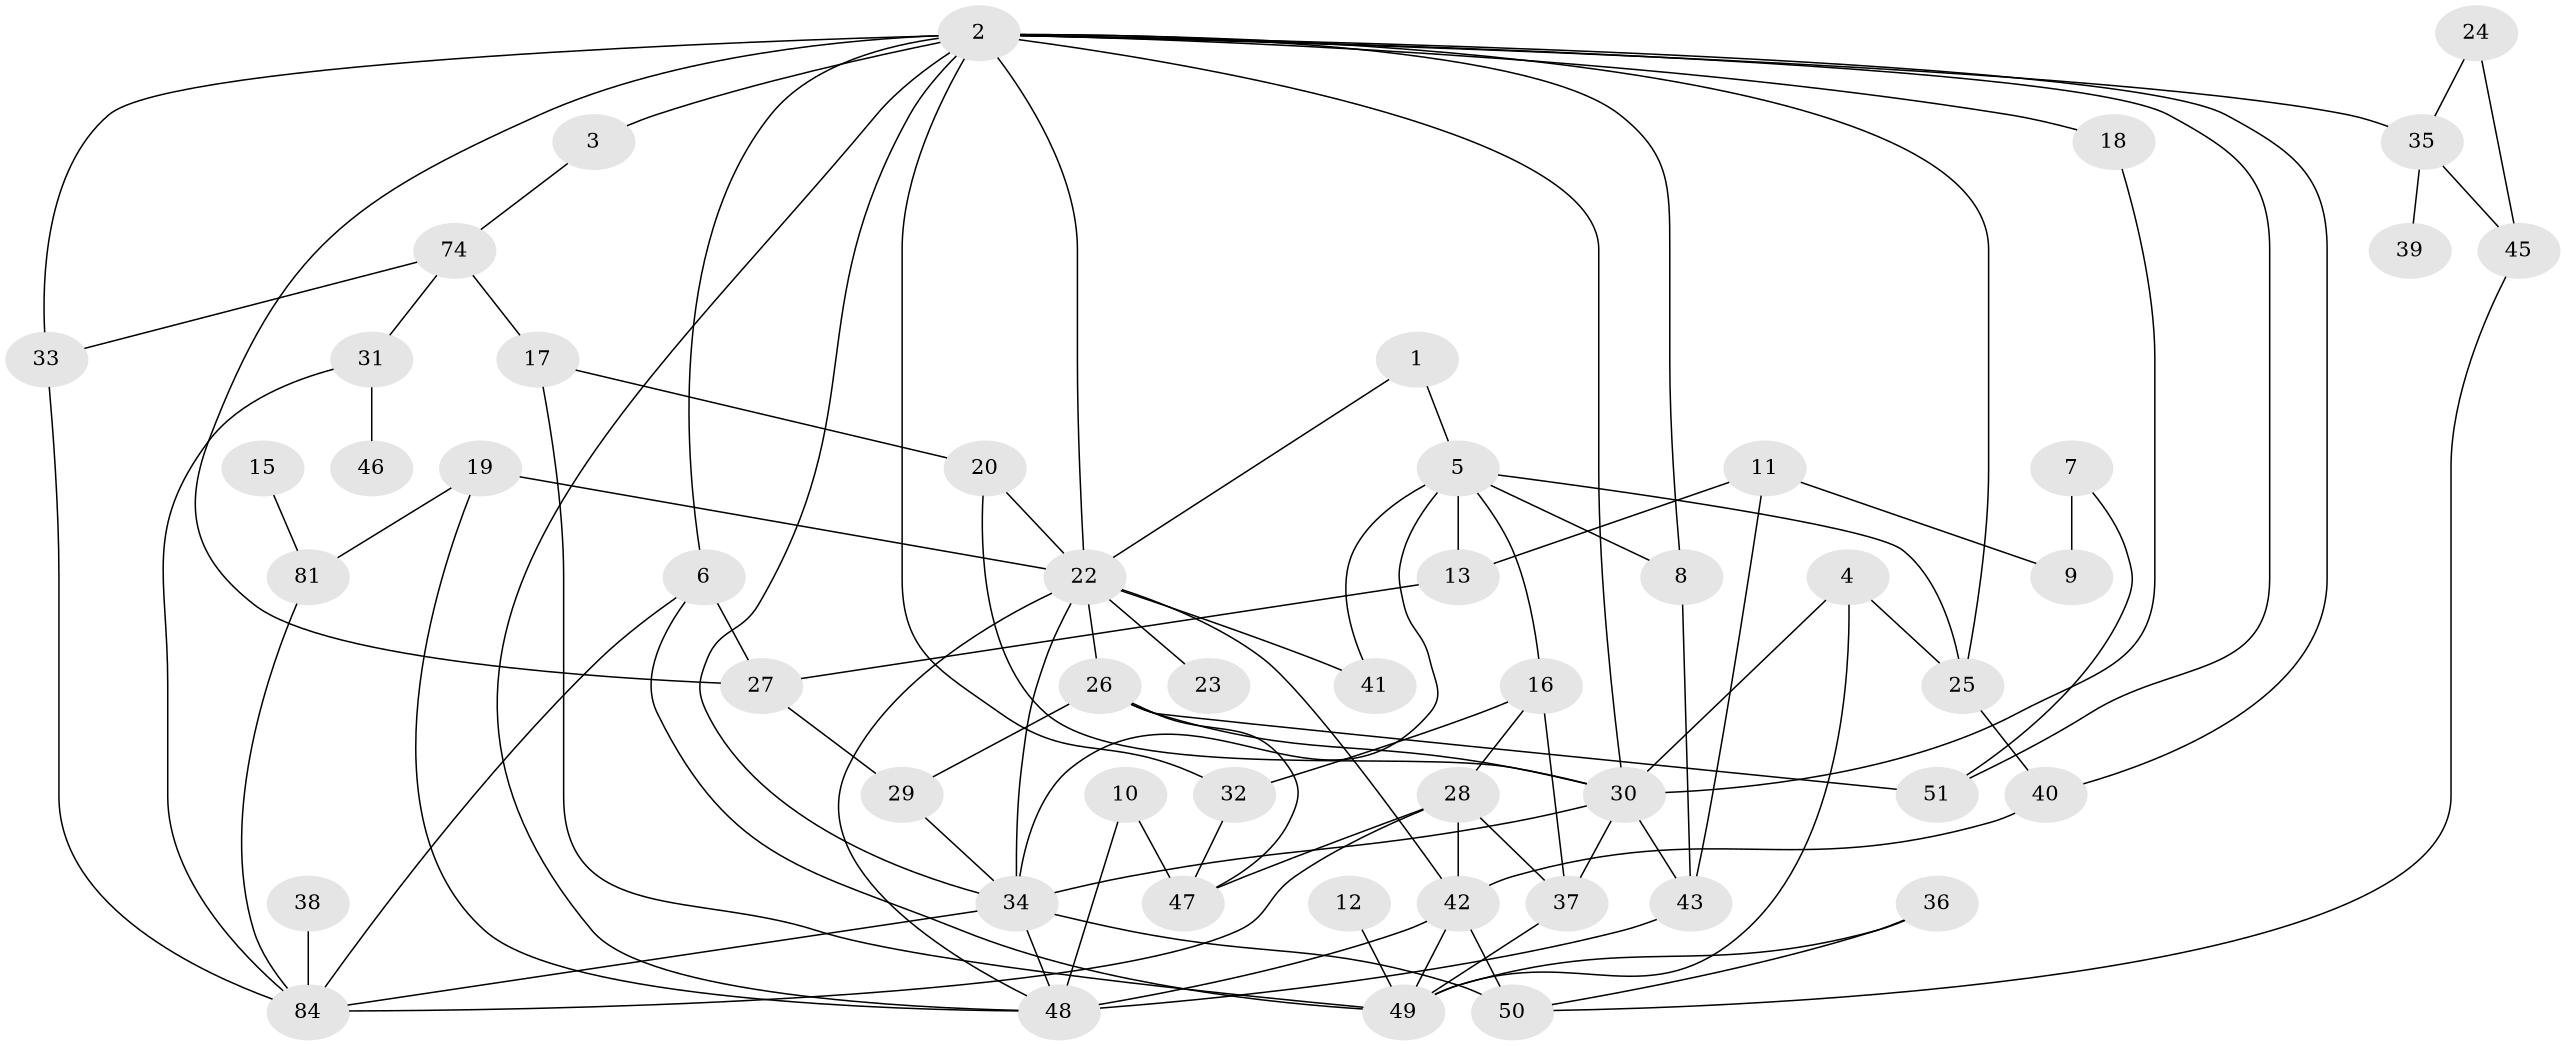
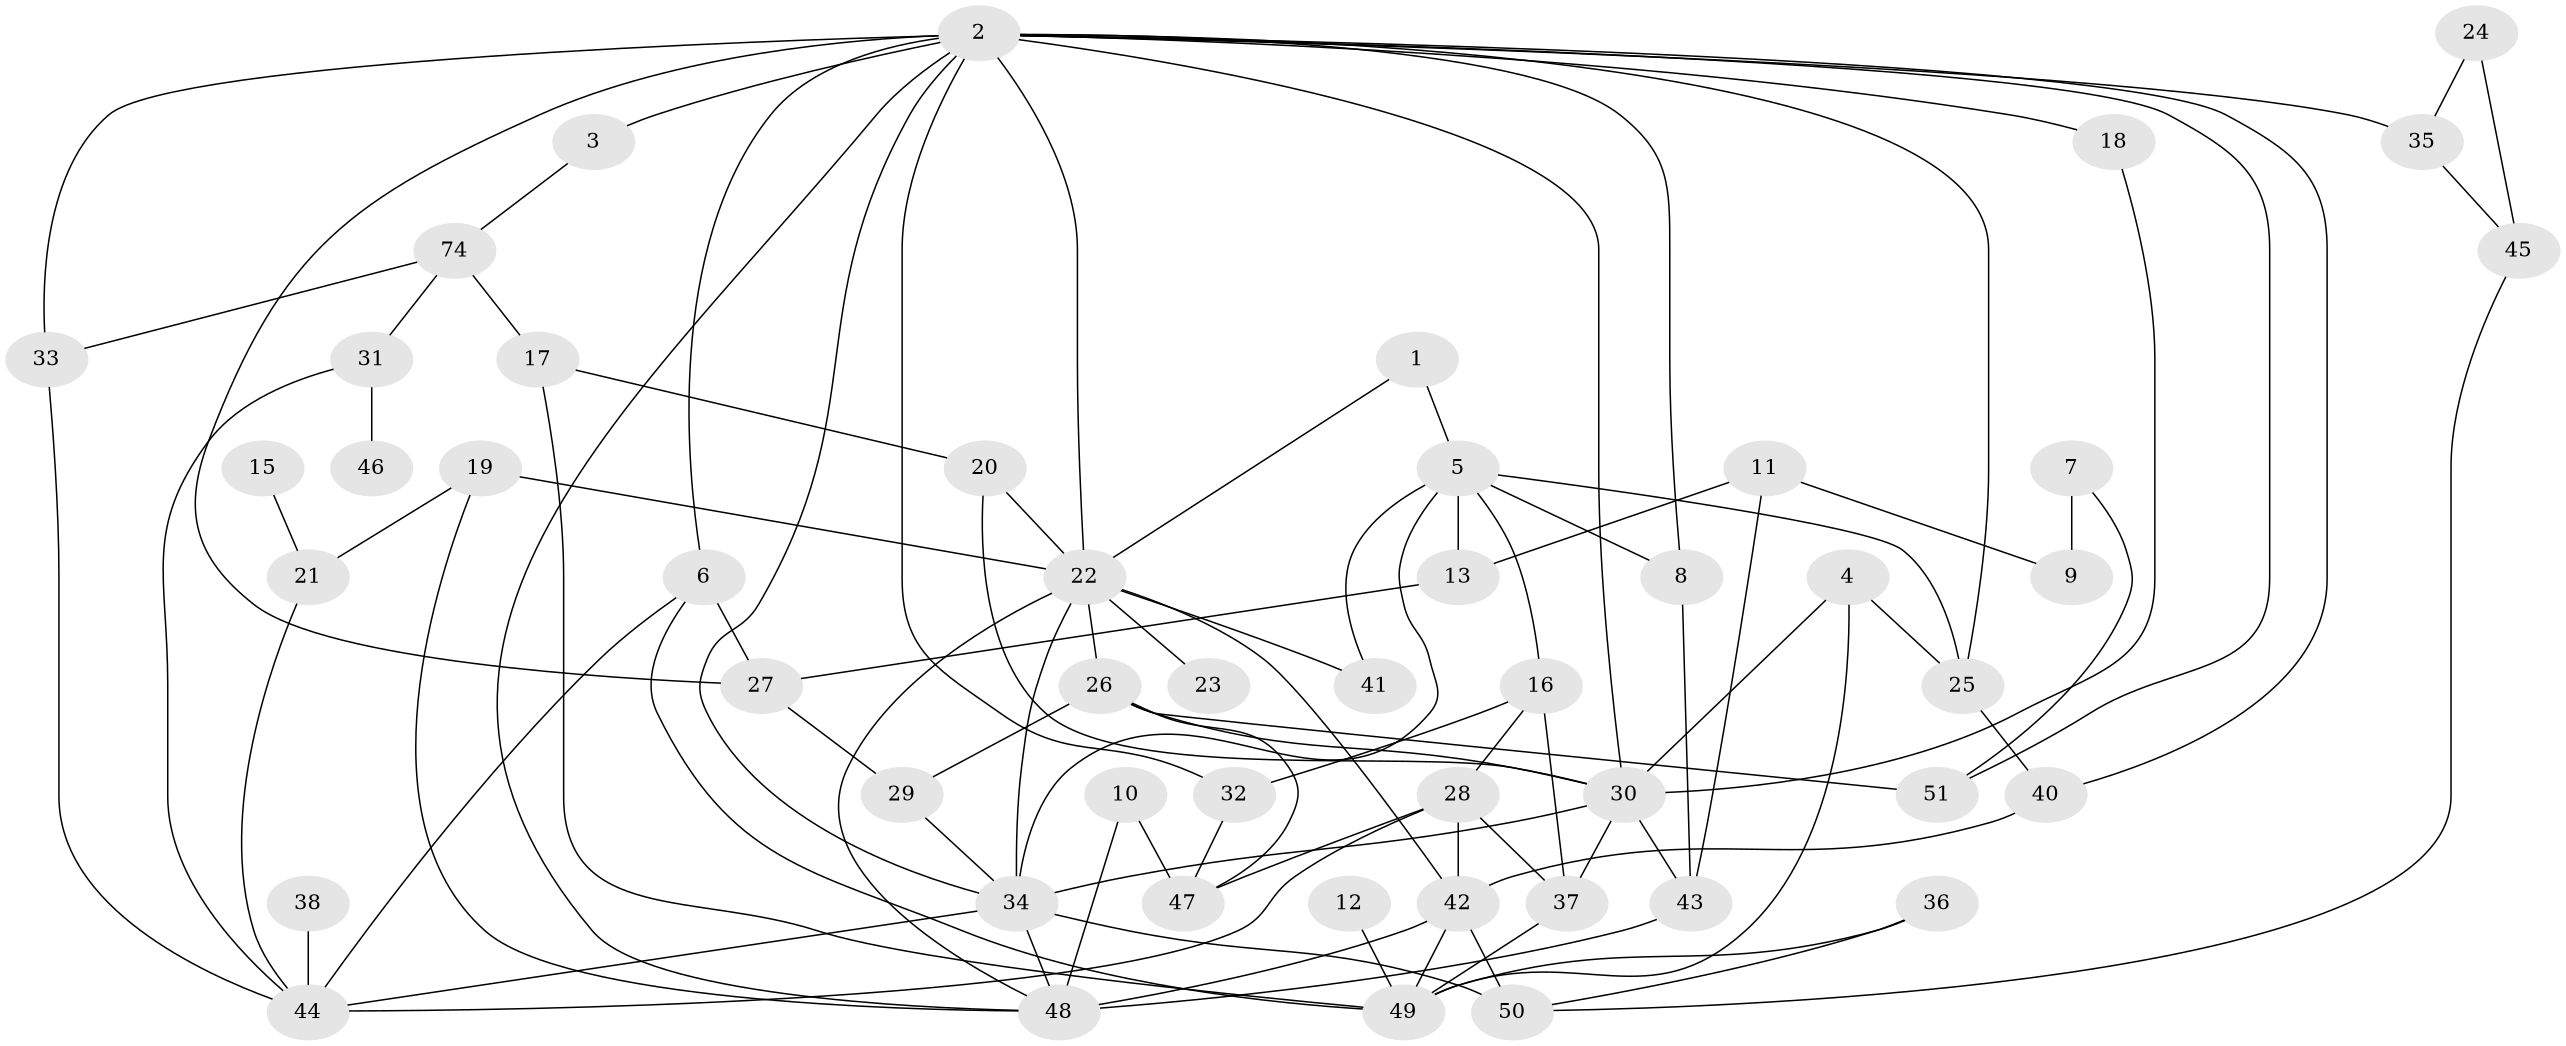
node "39": removed
node "81": label "81" -> "21"
node "84": label "84" -> "44"
